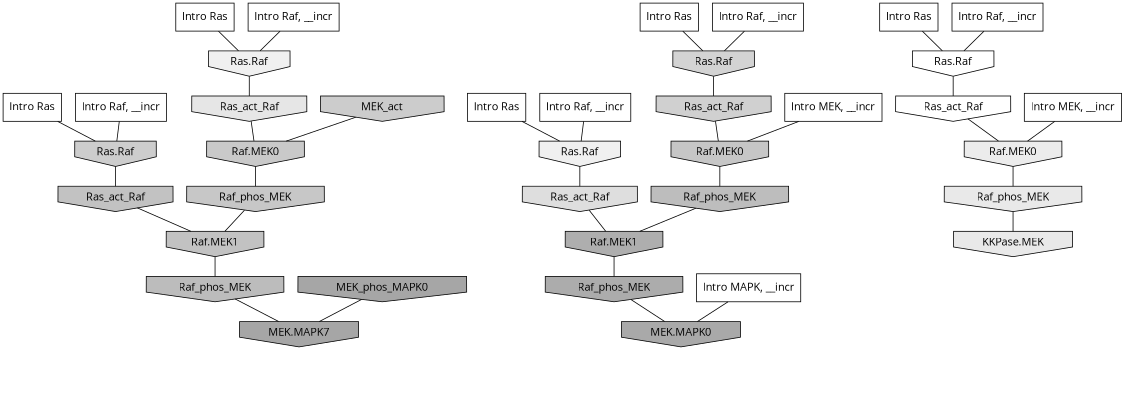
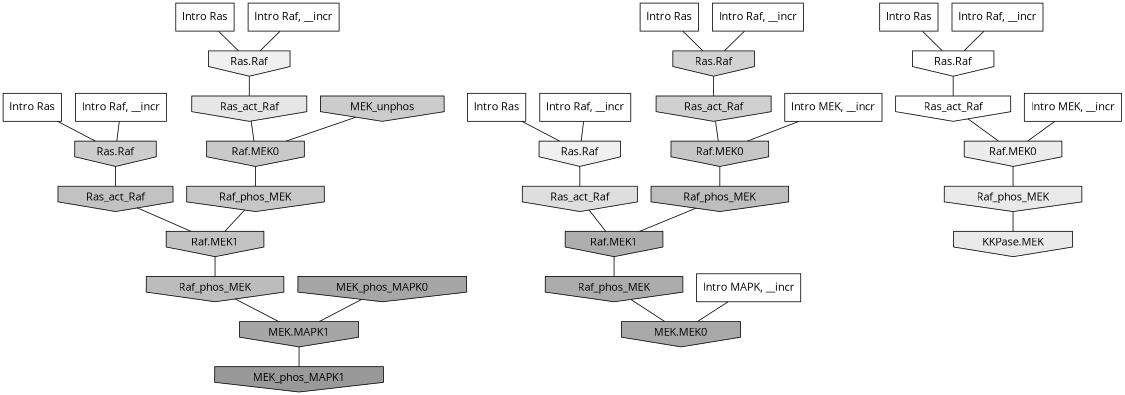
node "MEK_act": label "MEK_act" -> "MEK_unphos"
node "MEK.MAPK7": label "MEK.MAPK7" -> "MEK.MAPK1"
node "MEK.MAPK0": label "MEK.MAPK0" -> "MEK.MEK0"
node "MEK_phos_MAPK1": added
